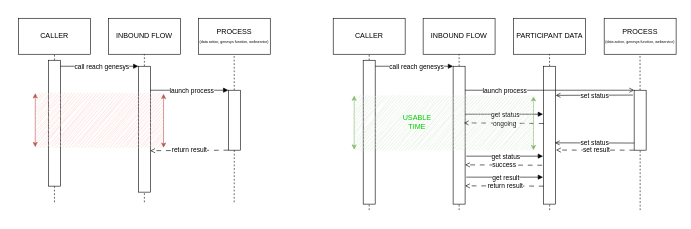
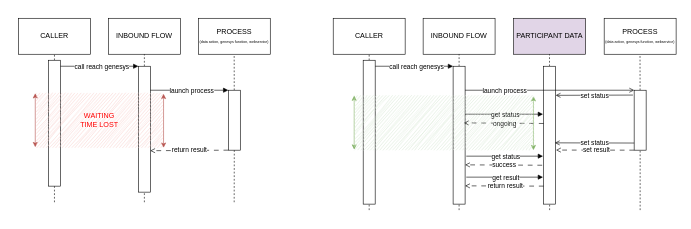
node "PARTICIPANT DATA": fillcolor #ffffff -> #e1d5e7
node "WAITING TIME LOST": added
node "USABLE TIME": removed
